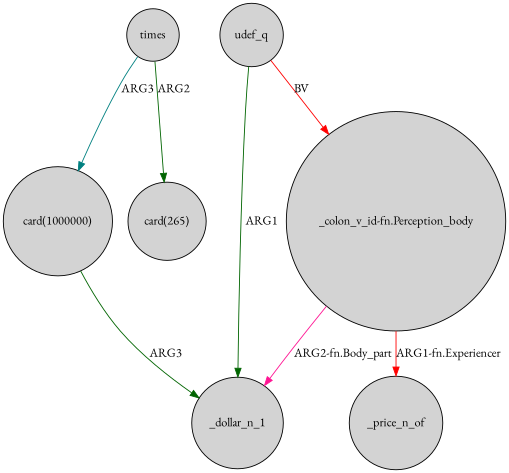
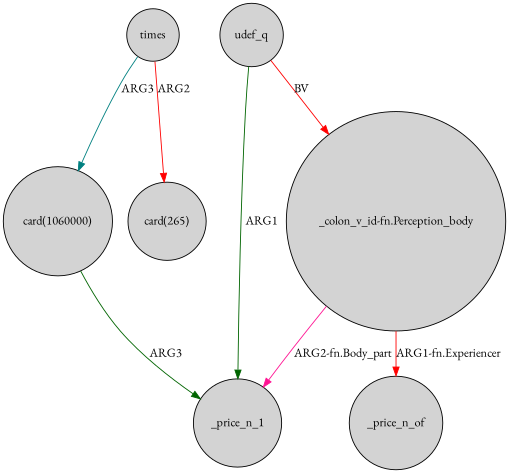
edge "times" -> "card(265)": color darkgreen -> red
node "card(1000000)": label "card(1000000)" -> "card(1060000)"
node "_dollar_n_1": label "_dollar_n_1" -> "_price_n_1"
